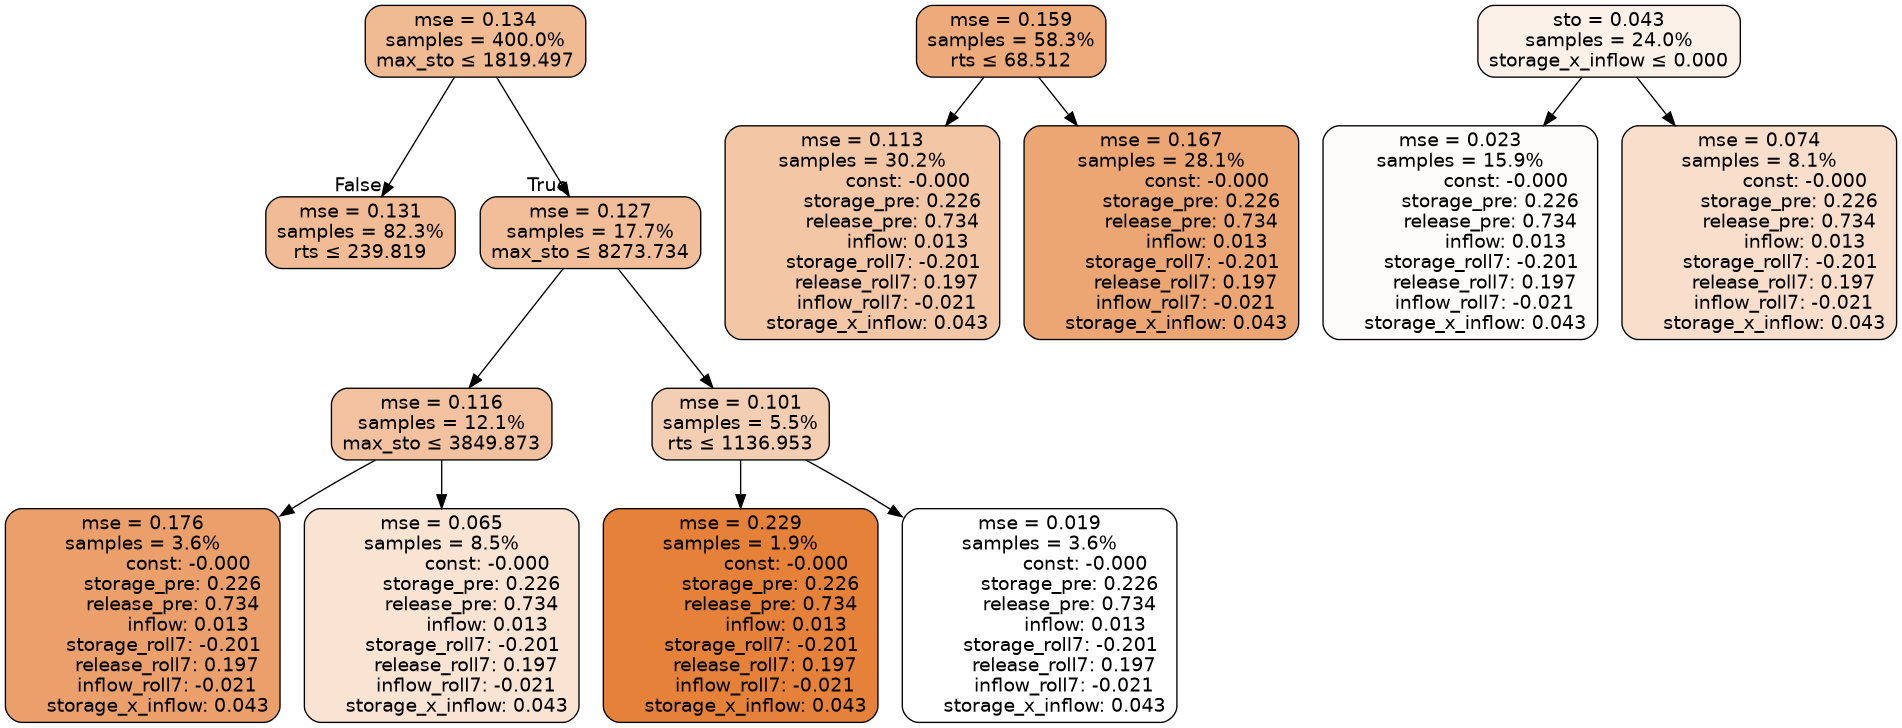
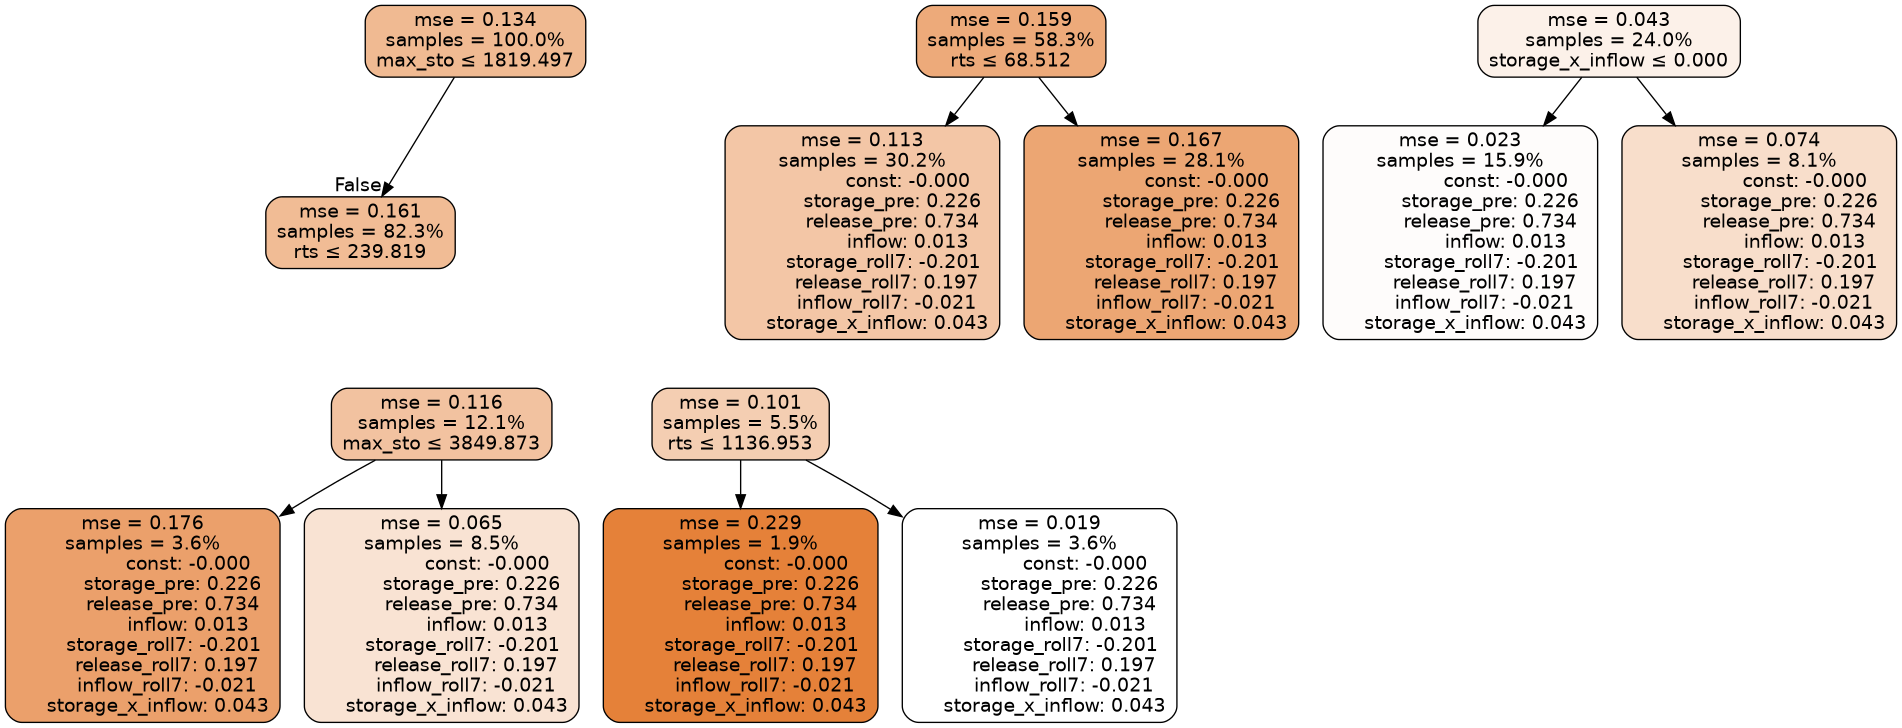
node "mse = 0.134 samples = 400.0% max_sto ≤ 1819.497": label "mse = 0.134 samples = 400.0% max_sto ≤ 1819.497" -> "mse = 0.134 samples = 100.0% max_sto ≤ 1819.497"
node "sto = 0.043 samples = 24.0% storage_x_inflow ≤ 0.000": label "sto = 0.043 samples = 24.0% storage_x_inflow ≤ 0.000" -> "mse = 0.043 samples = 24.0% storage_x_inflow ≤ 0.000"
node "mse = 0.131 samples = 82.3% rts ≤ 239.819": label "mse = 0.131 samples = 82.3% rts ≤ 239.819" -> "mse = 0.161 samples = 82.3% rts ≤ 239.819"
node "mse = 0.127 samples = 17.7% max_sto ≤ 8273.734": removed
